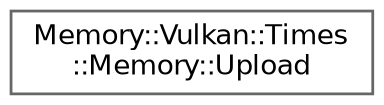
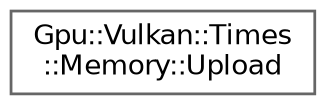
node "Memory::Vulkan::Times ::Memory::Upload": label "Memory::Vulkan::Times ::Memory::Upload" -> "Gpu::Vulkan::Times ::Memory::Upload"
